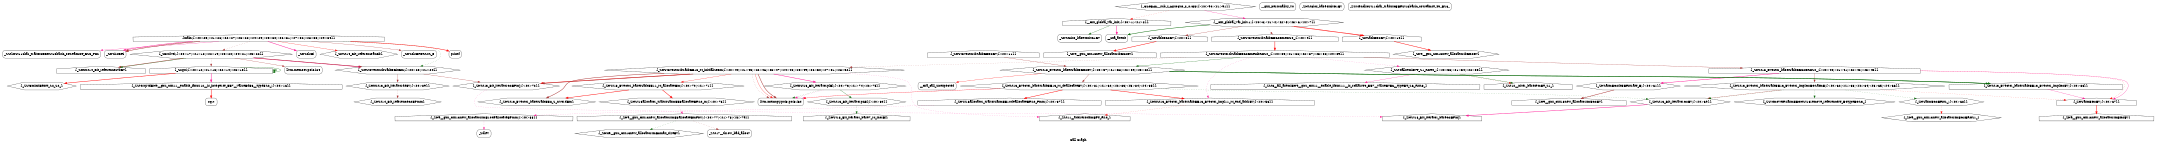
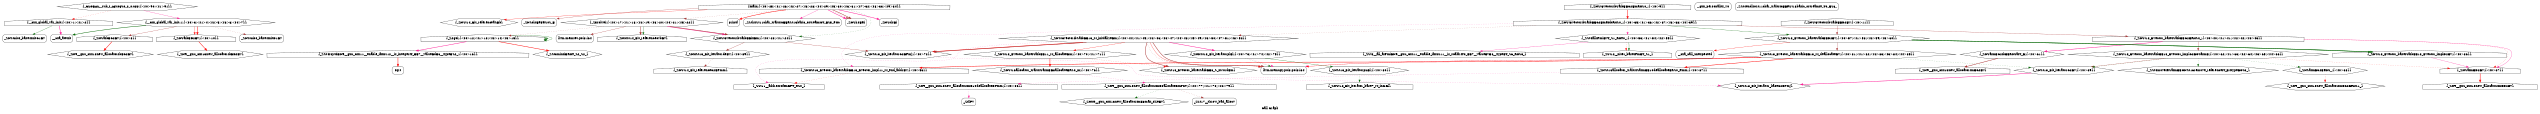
edge "{__cxx_global_var_init.1|{<s0>3|<s1>4|<s2>5|<s3>6|<s4>7}}" -> "{_ZNSt6vectorIbSaIbEEC2EmRKS0_|{<s0>9}}": now "{__cxx_global_var_init.1|{<s0>3|<s1>4|<s2>5|<s3>6|<s4>7}}" -> "_ZNSt8ios_base4InitD1Ev"
node "{_ZN9__gnu_cxx13new_allocatorIbEC2Ev}": shape house -> hexagon
edge "{_ZNSt13_Bvector_baseISaIbEE11_M_allocateEm|{<s0>70|<s1>71}}" -> "{_ZNSt13_Bvector_baseISaIbEE8_S_nwordEm}": style bold -> dotted
node "{_ZNSt14_Bit_referenceC2EPmm}": shape hexagon -> house
node "{_ZNSt18_Bit_iterator_baseC2EPmj}": shape house -> hexagon
